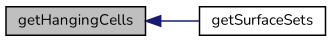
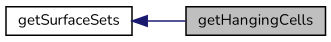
edge "getSurfaceSets" -> "getHangingCells": reversed
